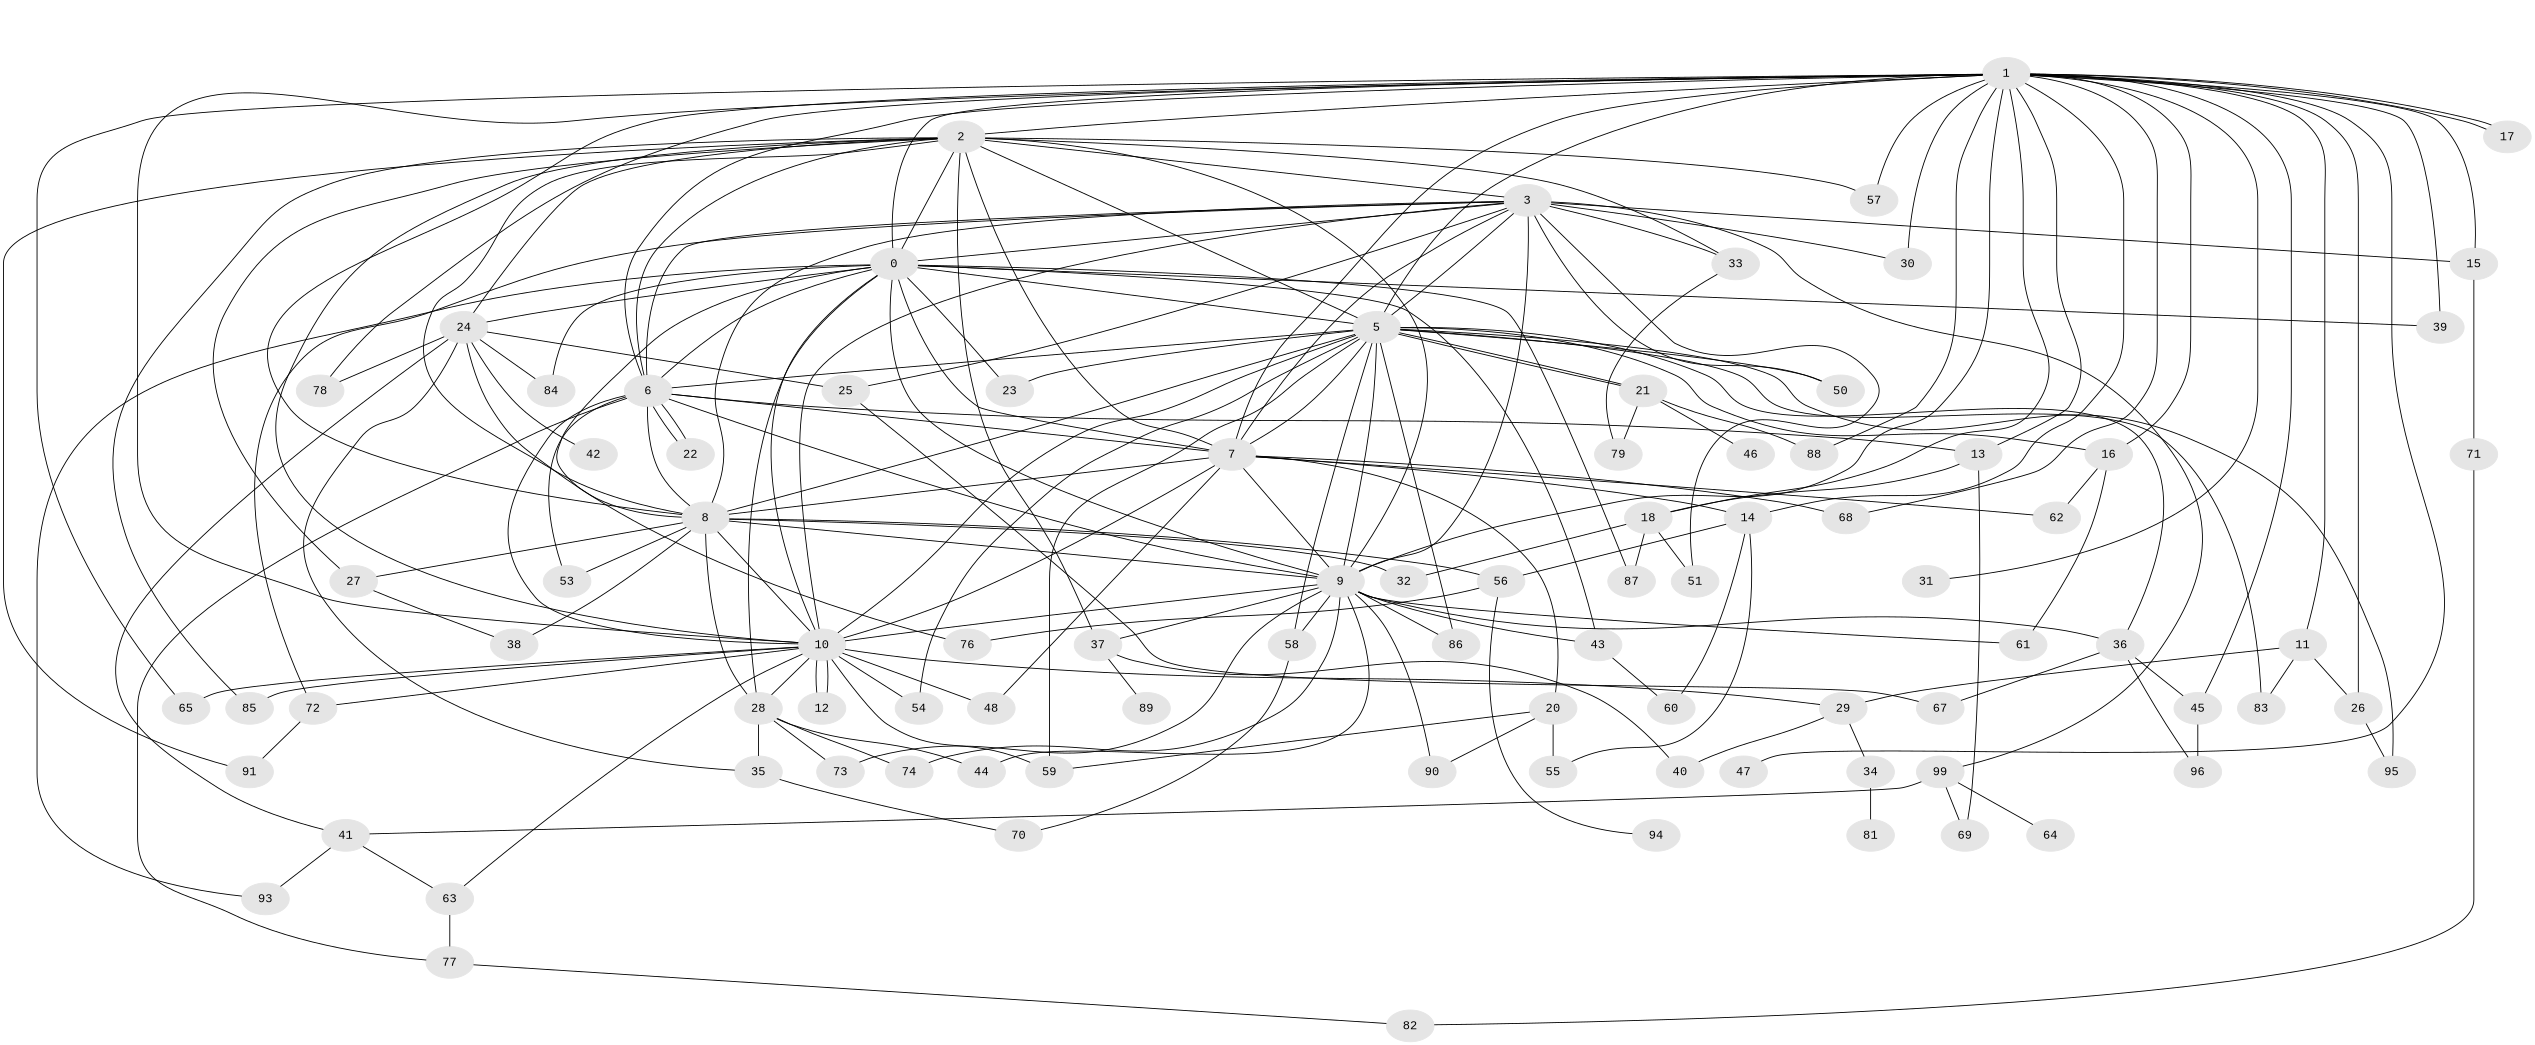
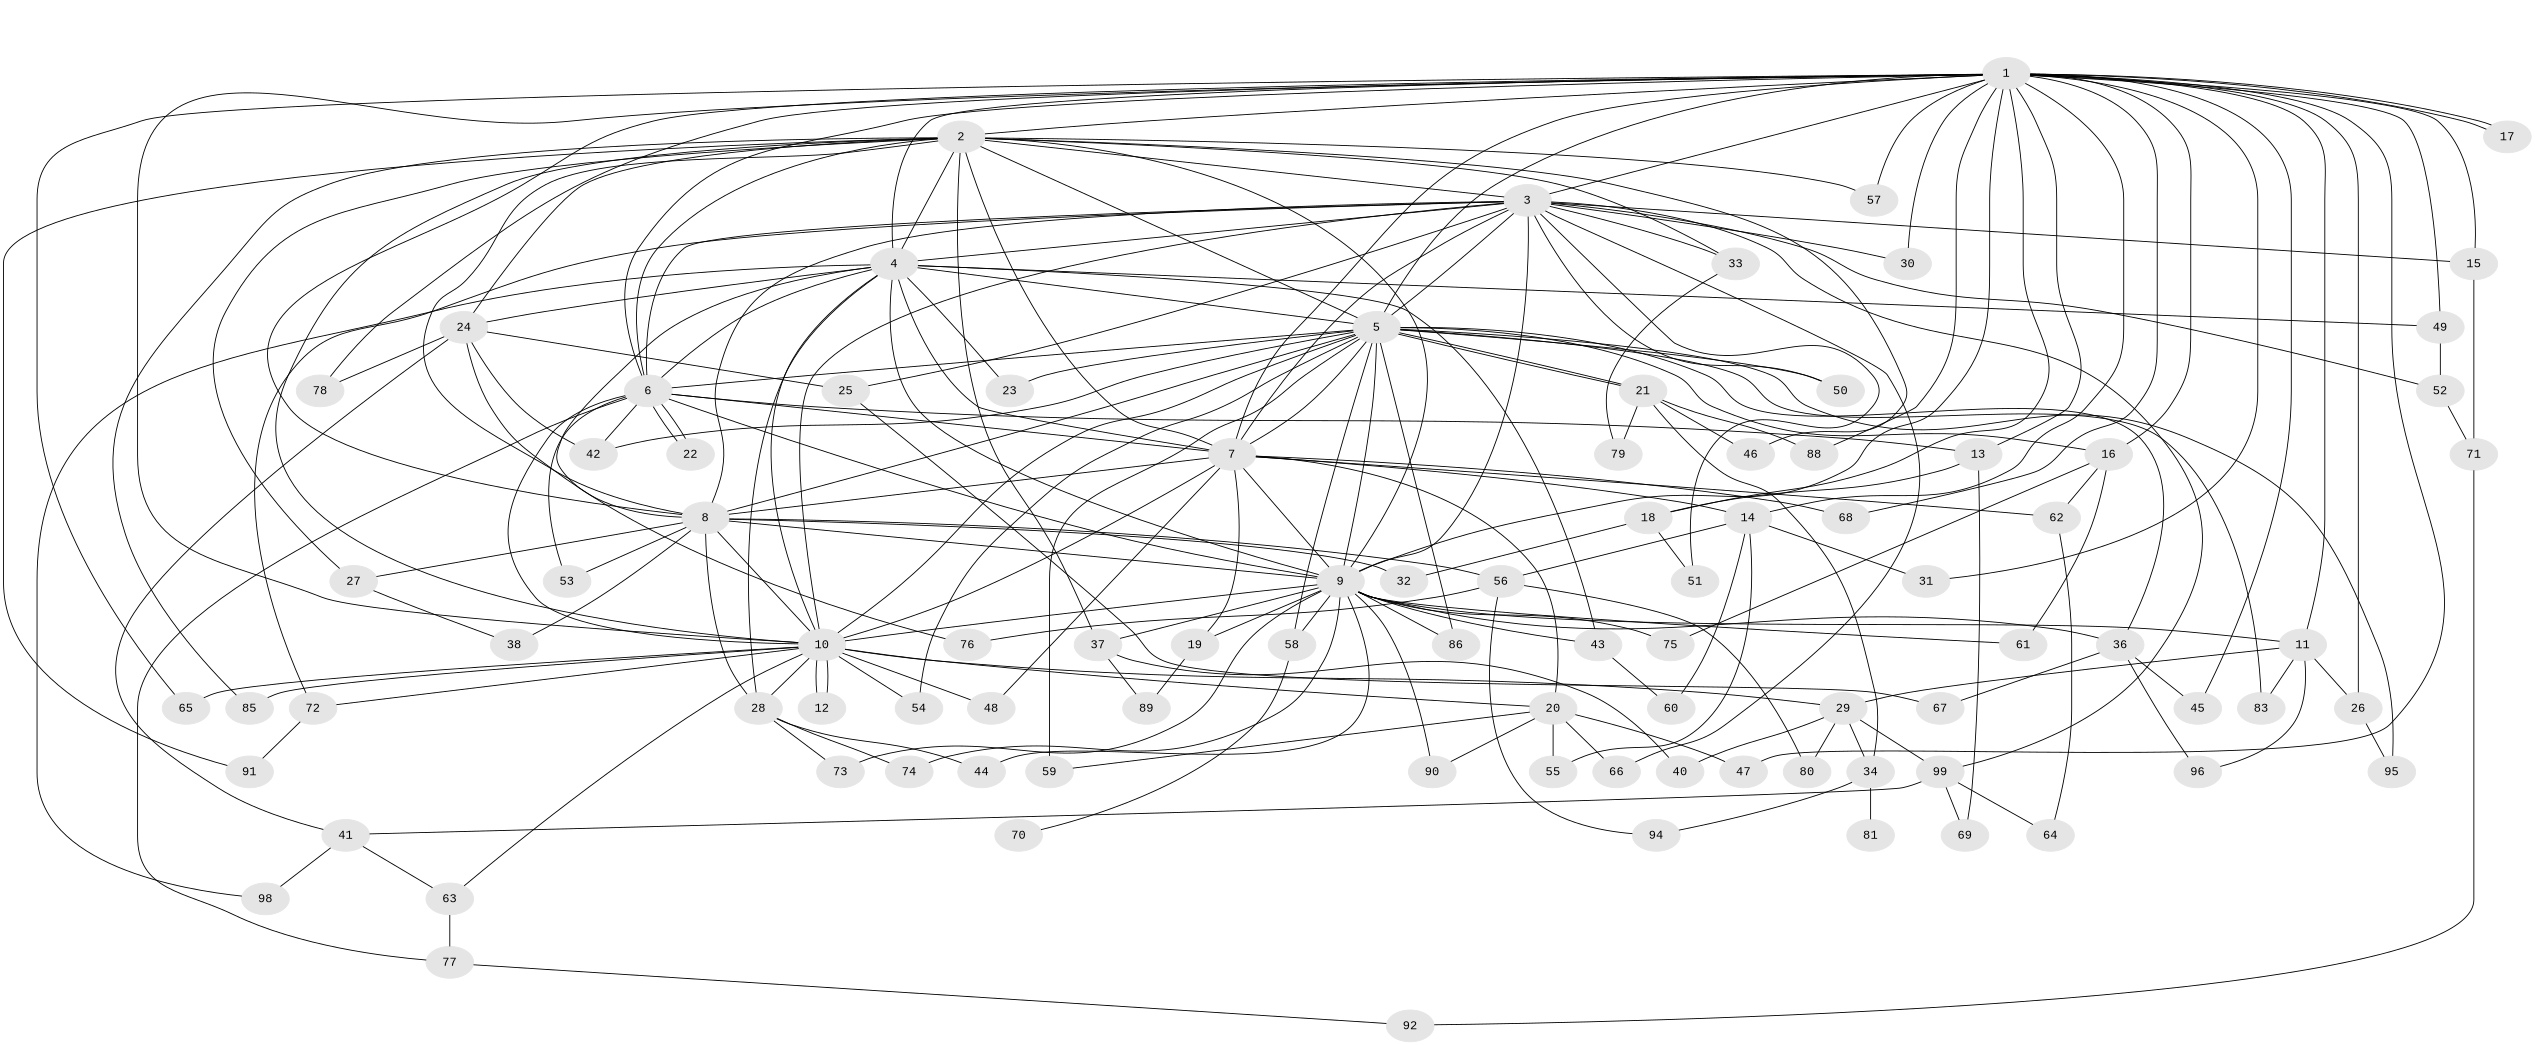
edge "1" -- "3": added
edge "2" -- "46": added
node "0": label "0" -> "4"
node "39": label "39" -> "49"
node "84": removed
node "52": added
edge "5" -- "42": added
edge "6" -- "8": now "6" -- "42"
edge "14" -- "31": added
edge "21" -- "34": added
node "87": removed
edge "9" -- "11": added
node "19": added
node "75": added
edge "62" -- "64": added
edge "10" -- "59": now "10" -- "20"
edge "20" -- "47": added
edge "29" -- "99": added
edge "45" -- "96": now "11" -- "96"
node "35": removed
node "66": added
node "80": added
edge "34" -- "94": added
node "93": label "93" -> "98"
node "82": label "82" -> "92"
